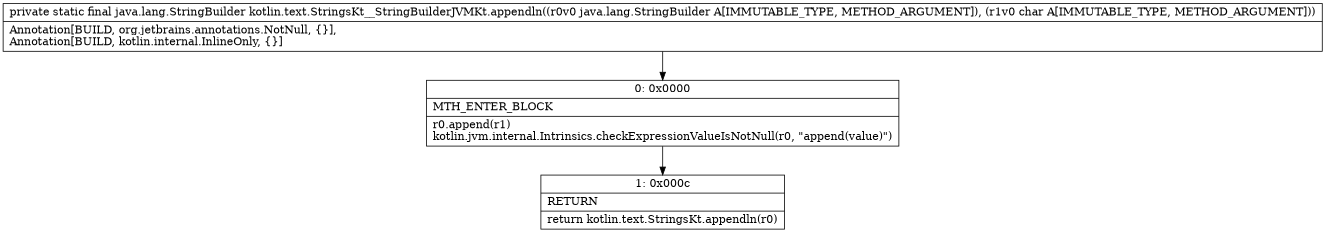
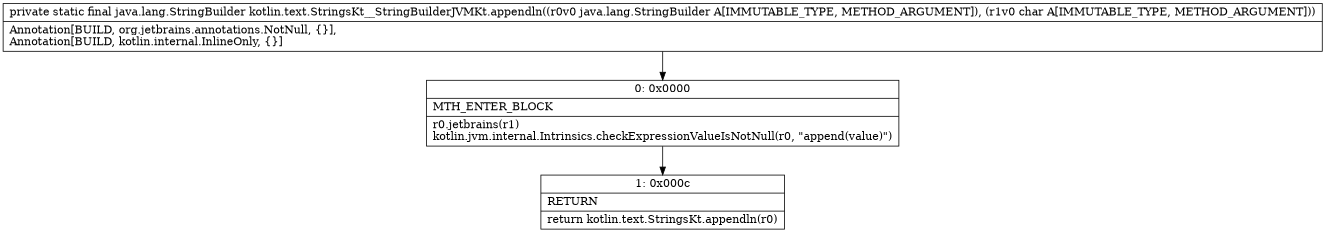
node "0: 0x0000": text "r0.append(r1)" -> "r0.jetbrains(r1)"
